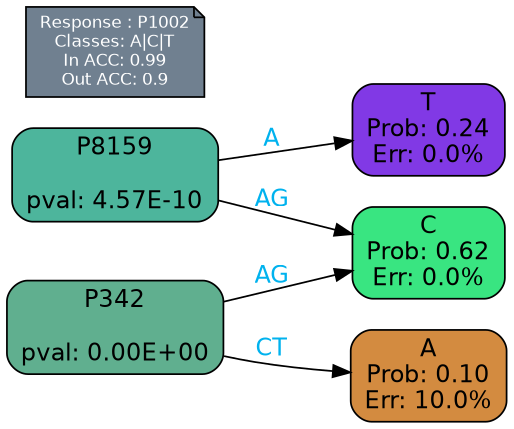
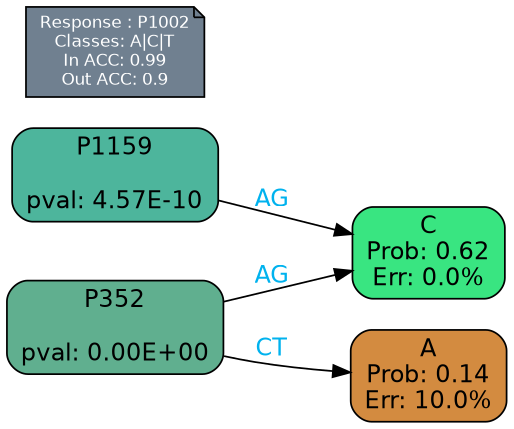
node "T Prob: 0.24 Err: 0.0%": removed
node "P8159 pval: 4.57E-10": label "P8159 pval: 4.57E-10" -> "P1159 pval: 4.57E-10"
node "P342 pval: 0.00E+00": label "P342 pval: 0.00E+00" -> "P352 pval: 0.00E+00"
node "A Prob: 0.10 Err: 10.0%": label "A Prob: 0.10 Err: 10.0%" -> "A Prob: 0.14 Err: 10.0%"
